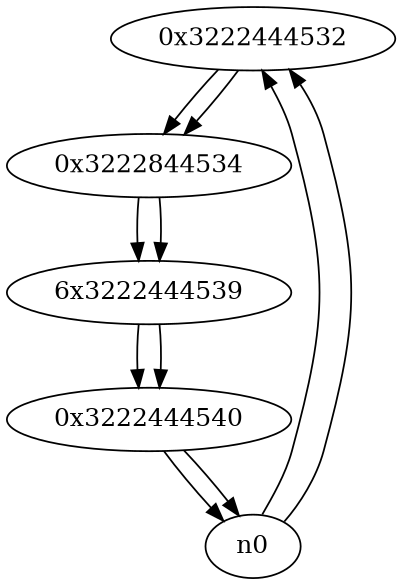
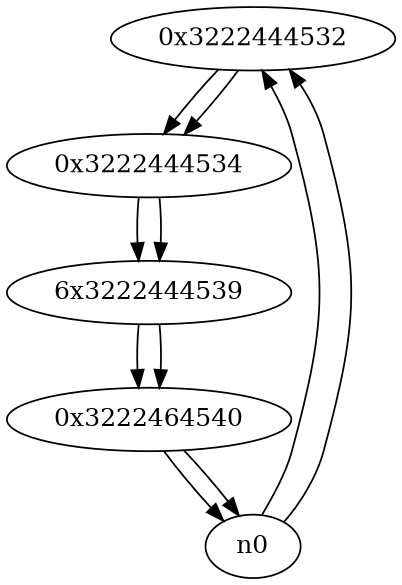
node "0x3222844534": label "0x3222844534" -> "0x3222444534"
node "0x3222444540": label "0x3222444540" -> "0x3222464540"
